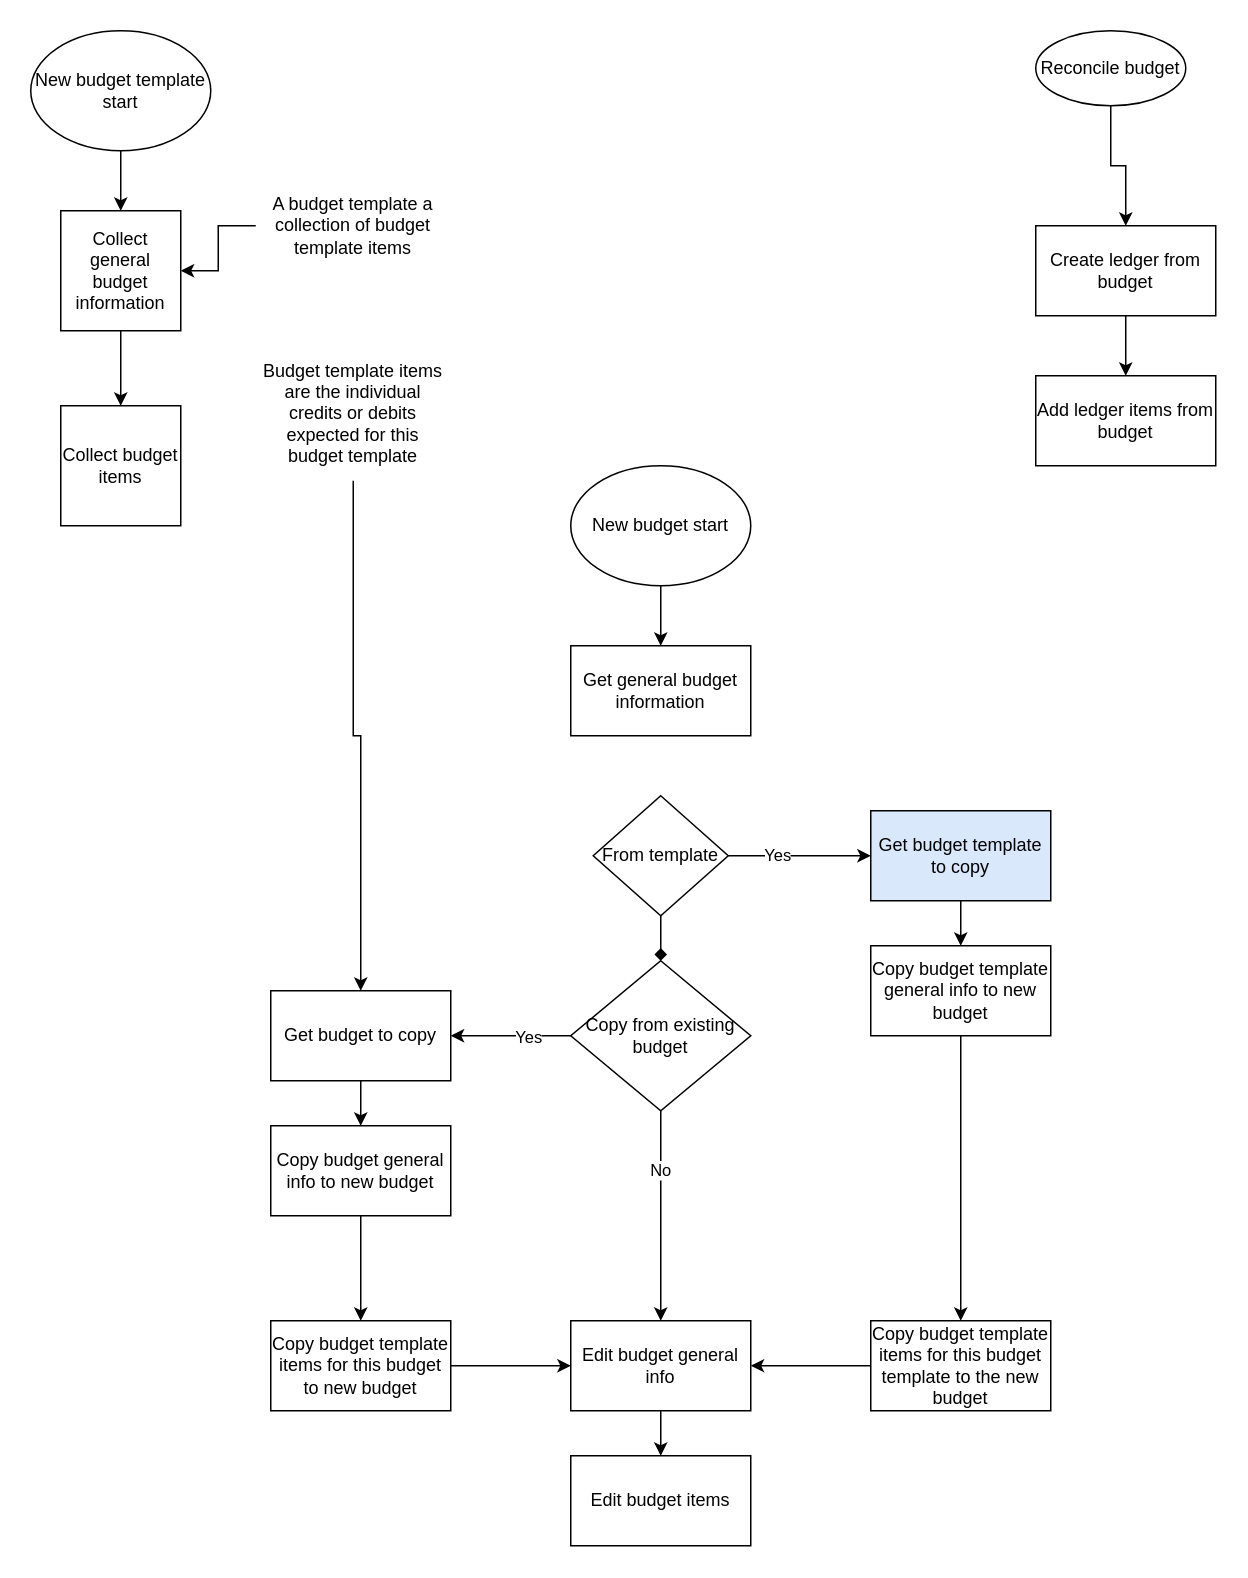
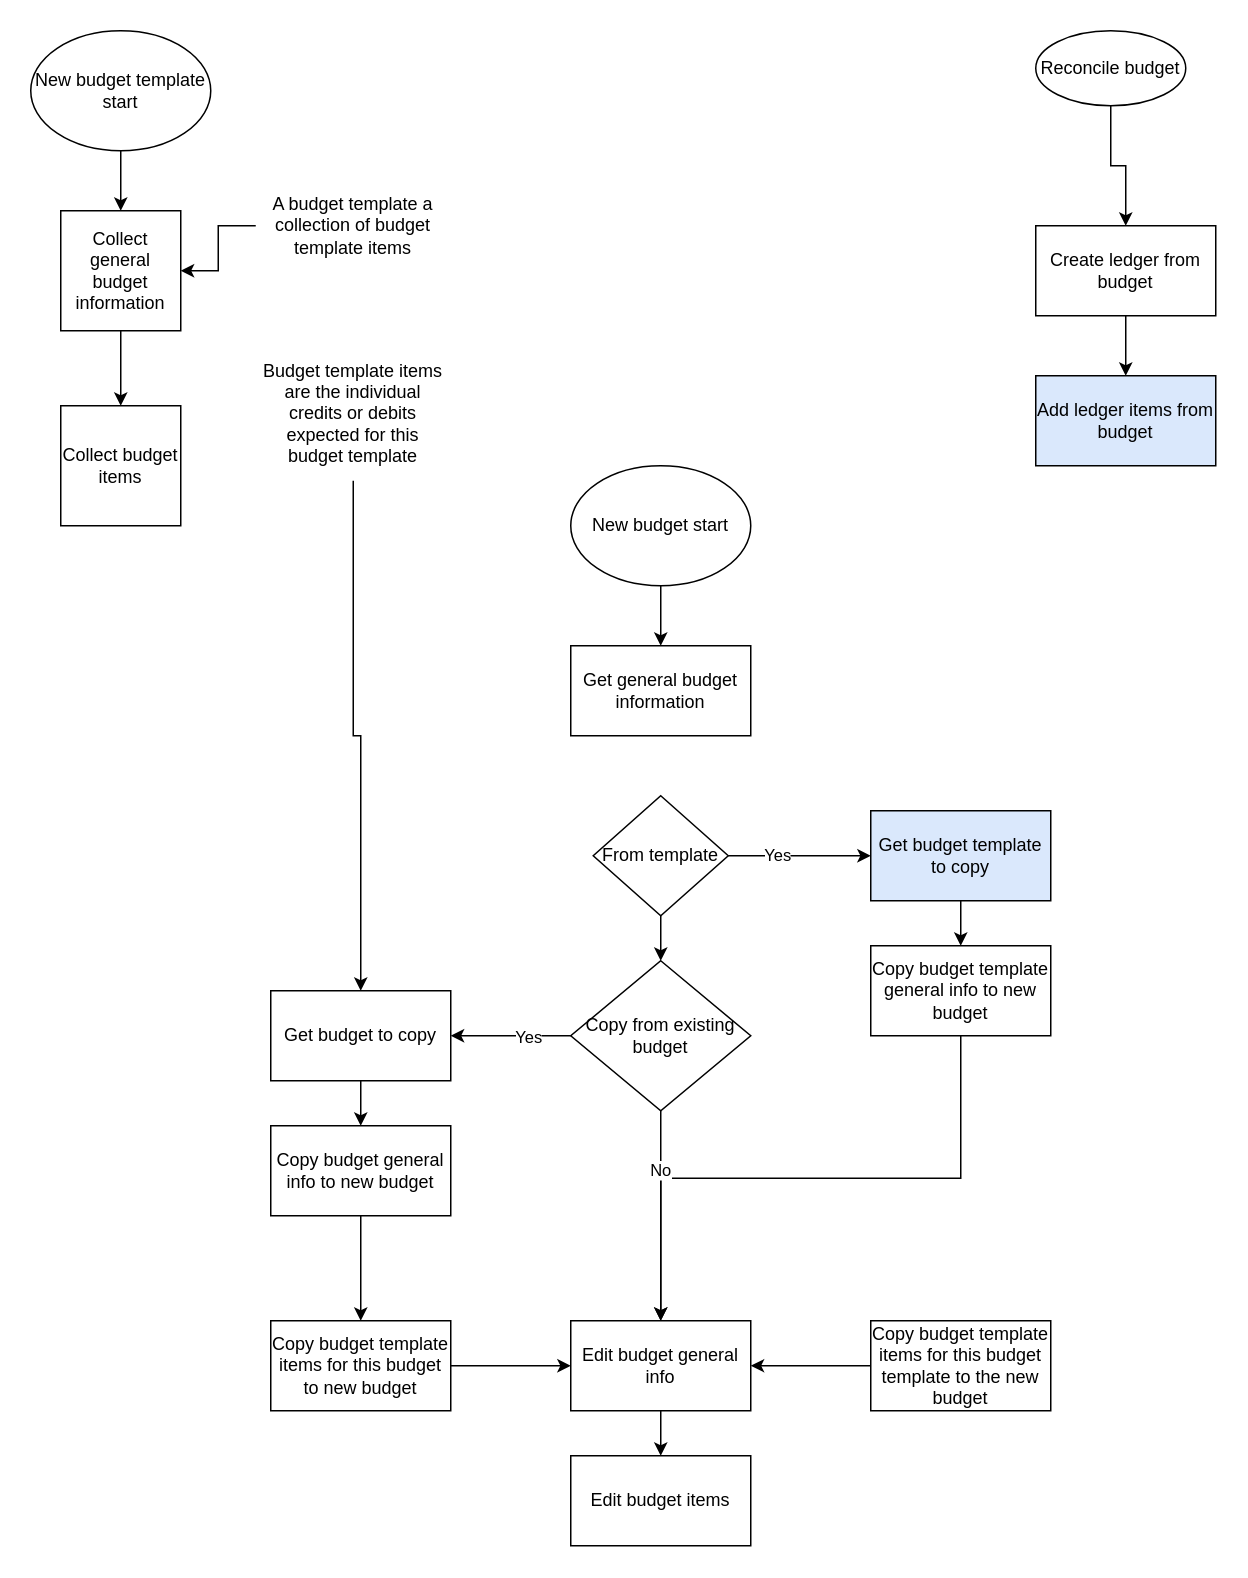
node "Add ledger items from budget": fillcolor #ffffff -> #dae8fc
edge "From template" -> "Copy from existing budget": arrowhead diamond -> classic
edge "Copy budget template general info to new budget" -> "Copy budget template items for this budget template to the new budget": now "Copy budget template general info to new budget" -> "Edit budget general info"
